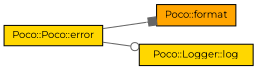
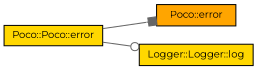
node "Poco::format": label "Poco::format" -> "Poco::error"
node "Poco::Logger::log": label "Poco::Logger::log" -> "Logger::Logger::log"
